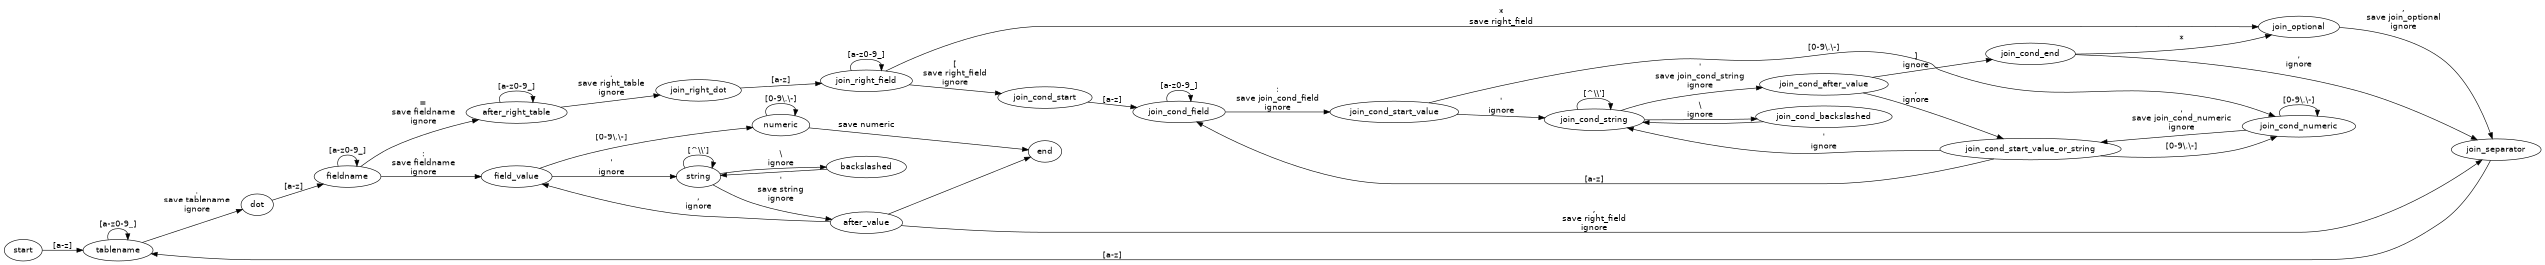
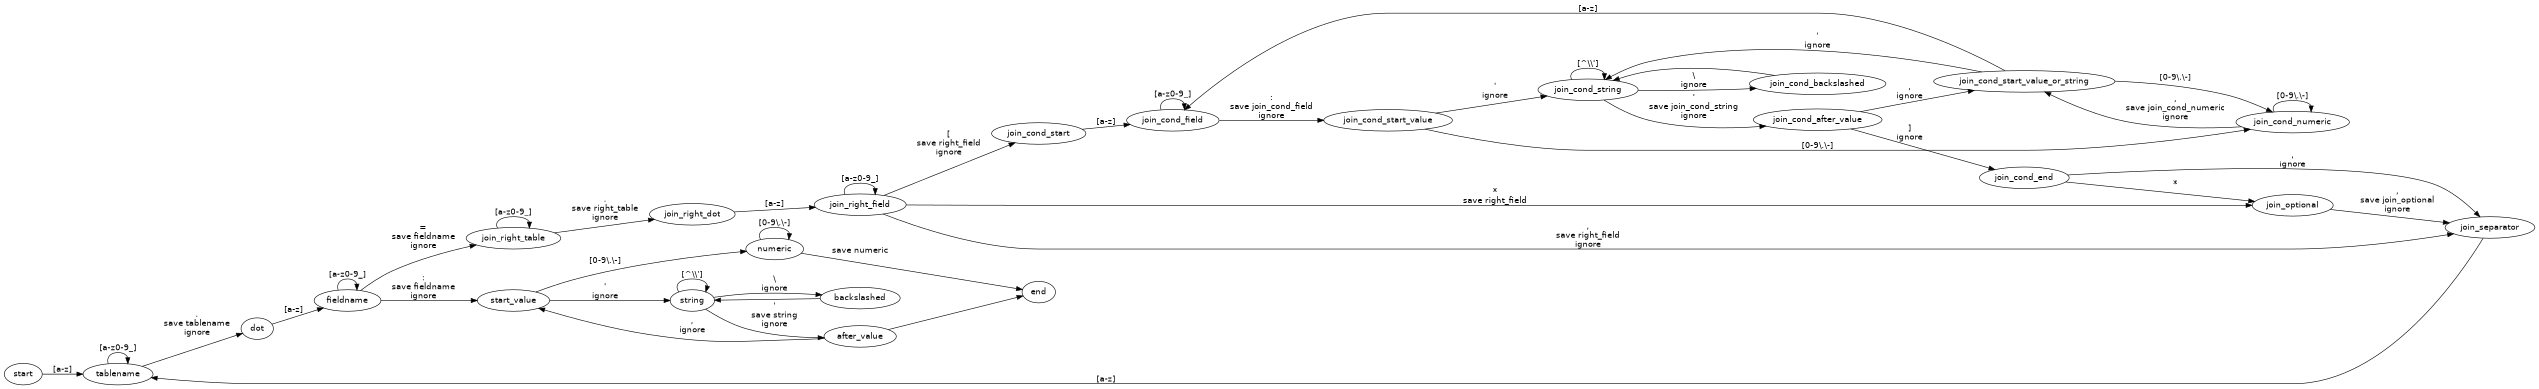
node "after_right_table": label "after_right_table" -> "join_right_table"
node "field_value": label "field_value" -> "start_value"
edge "after_value" -> "join_separator": now "join_right_field" -> "join_separator"
